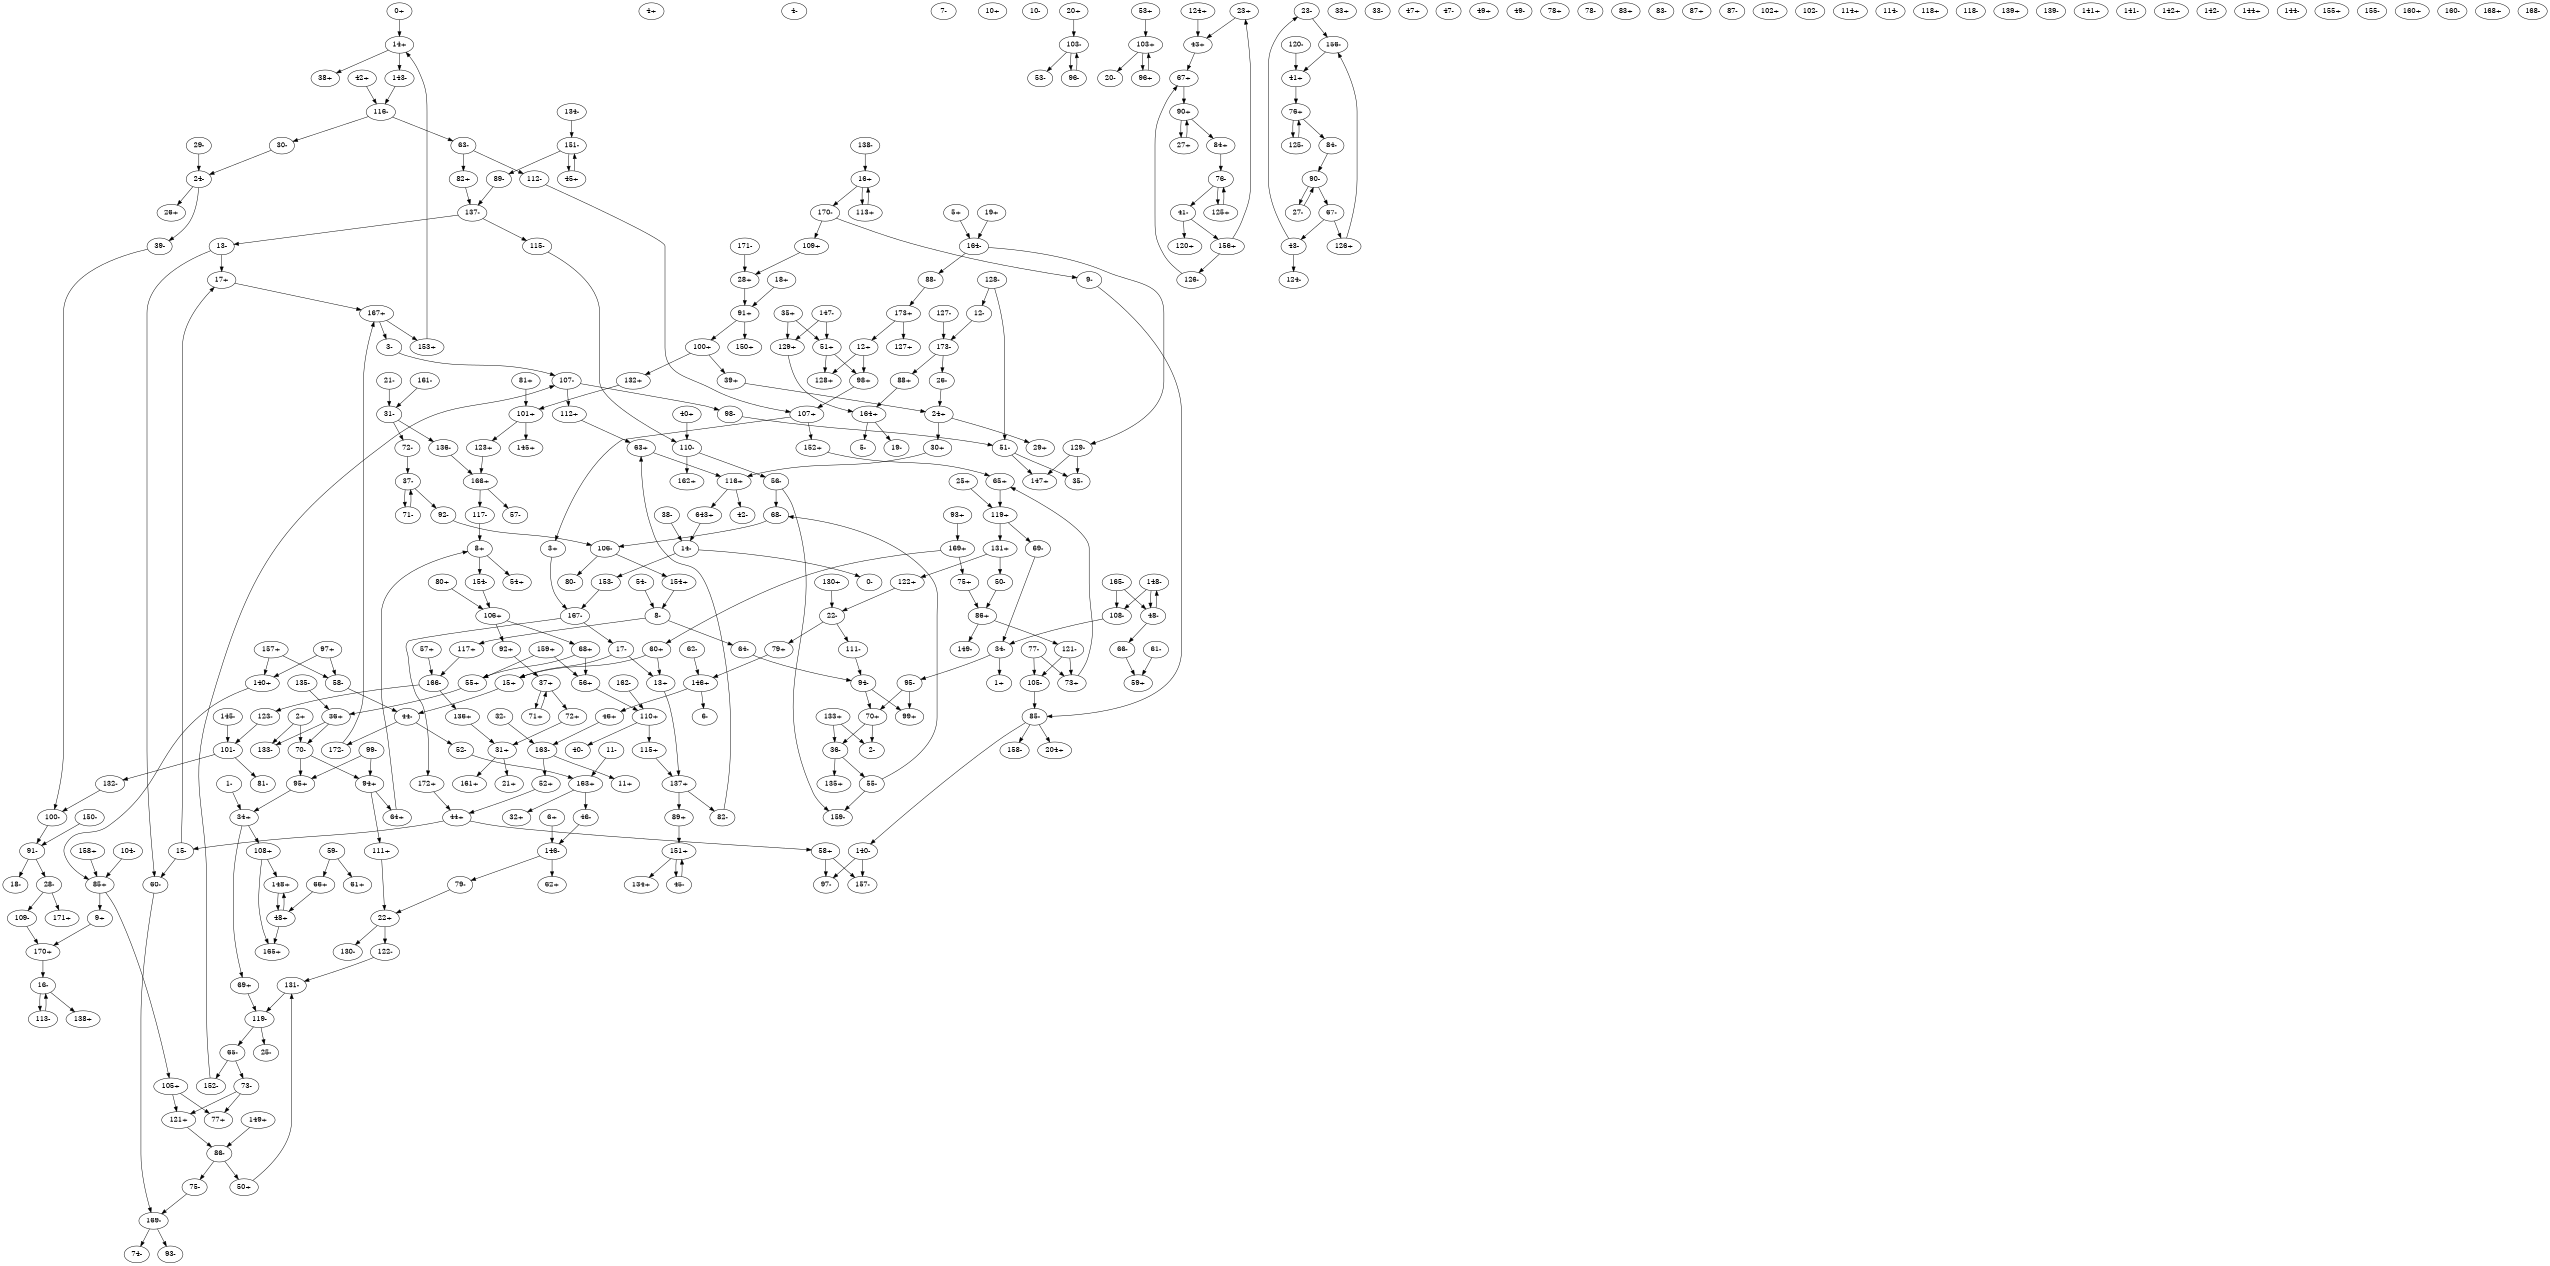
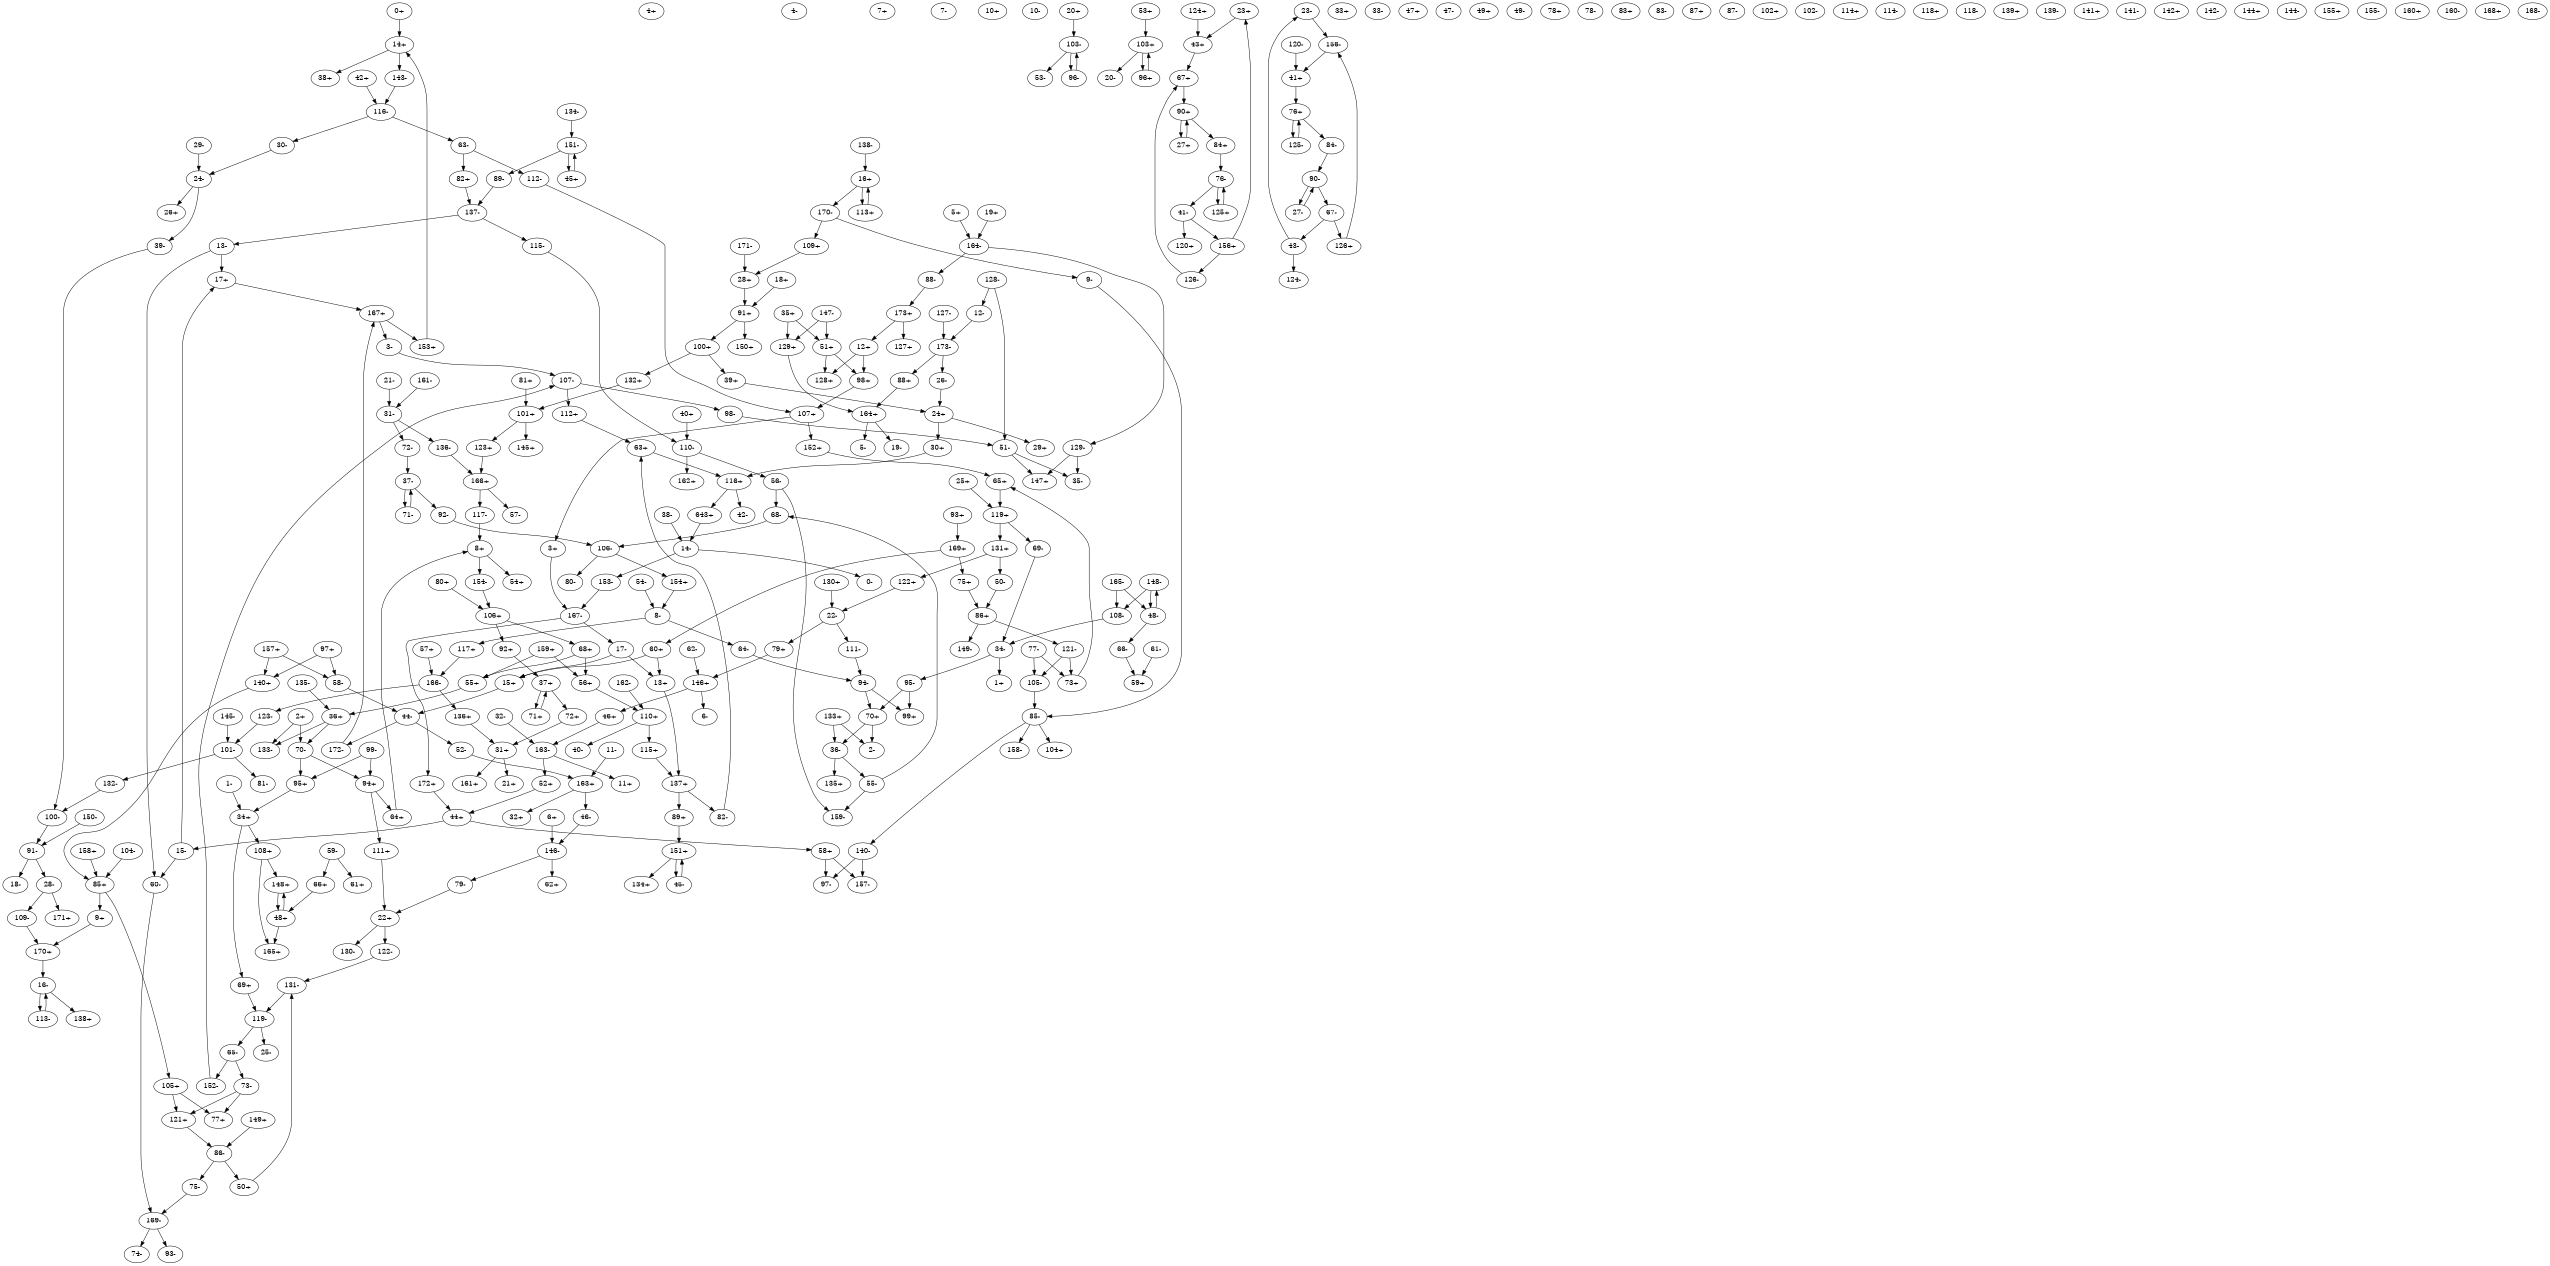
node "7+": added
node "204+": label "204+" -> "104+"
